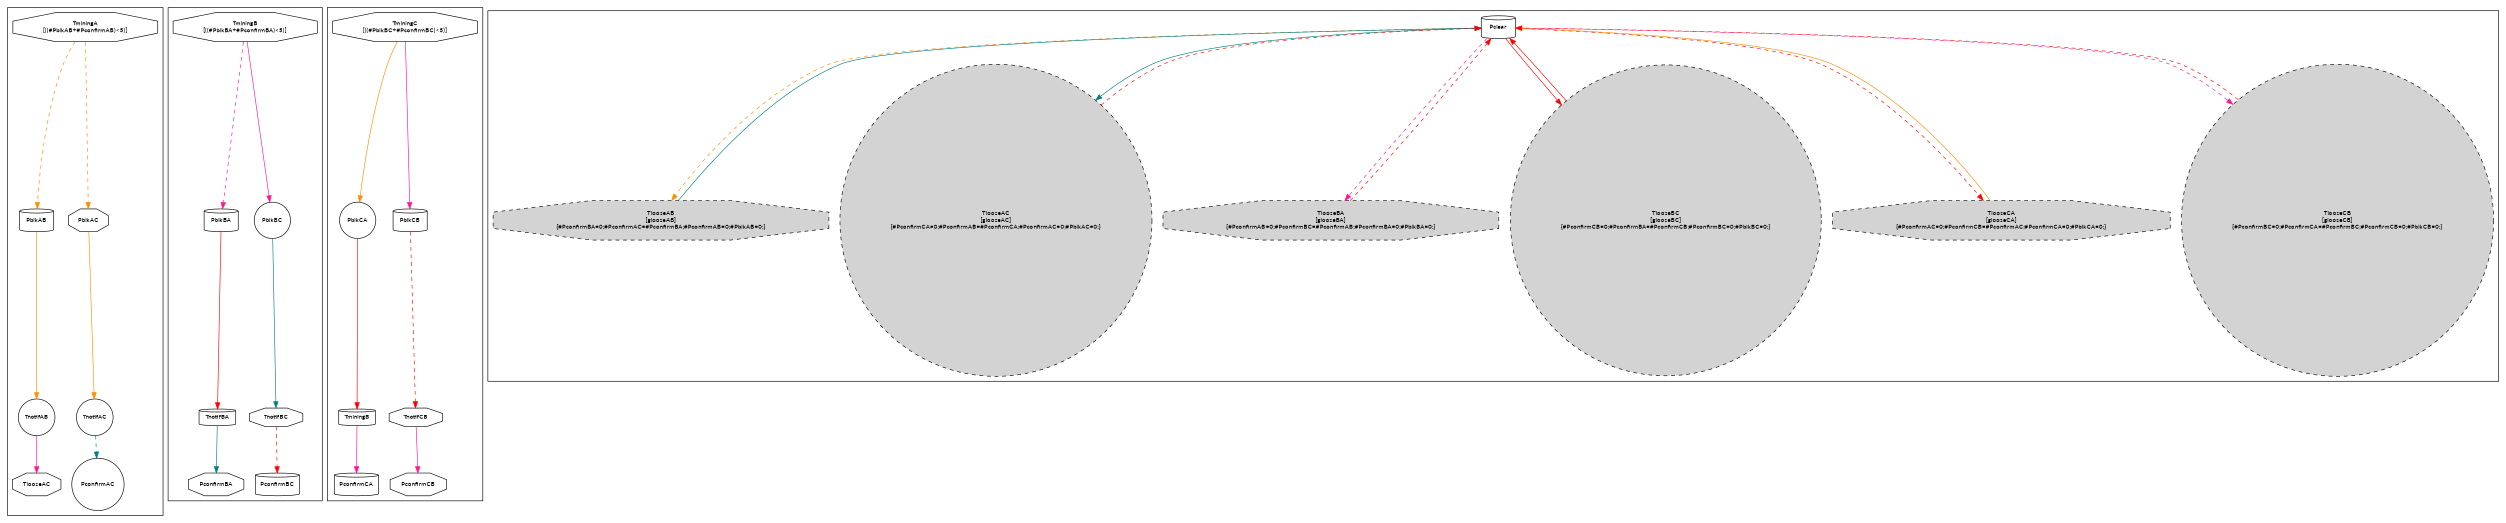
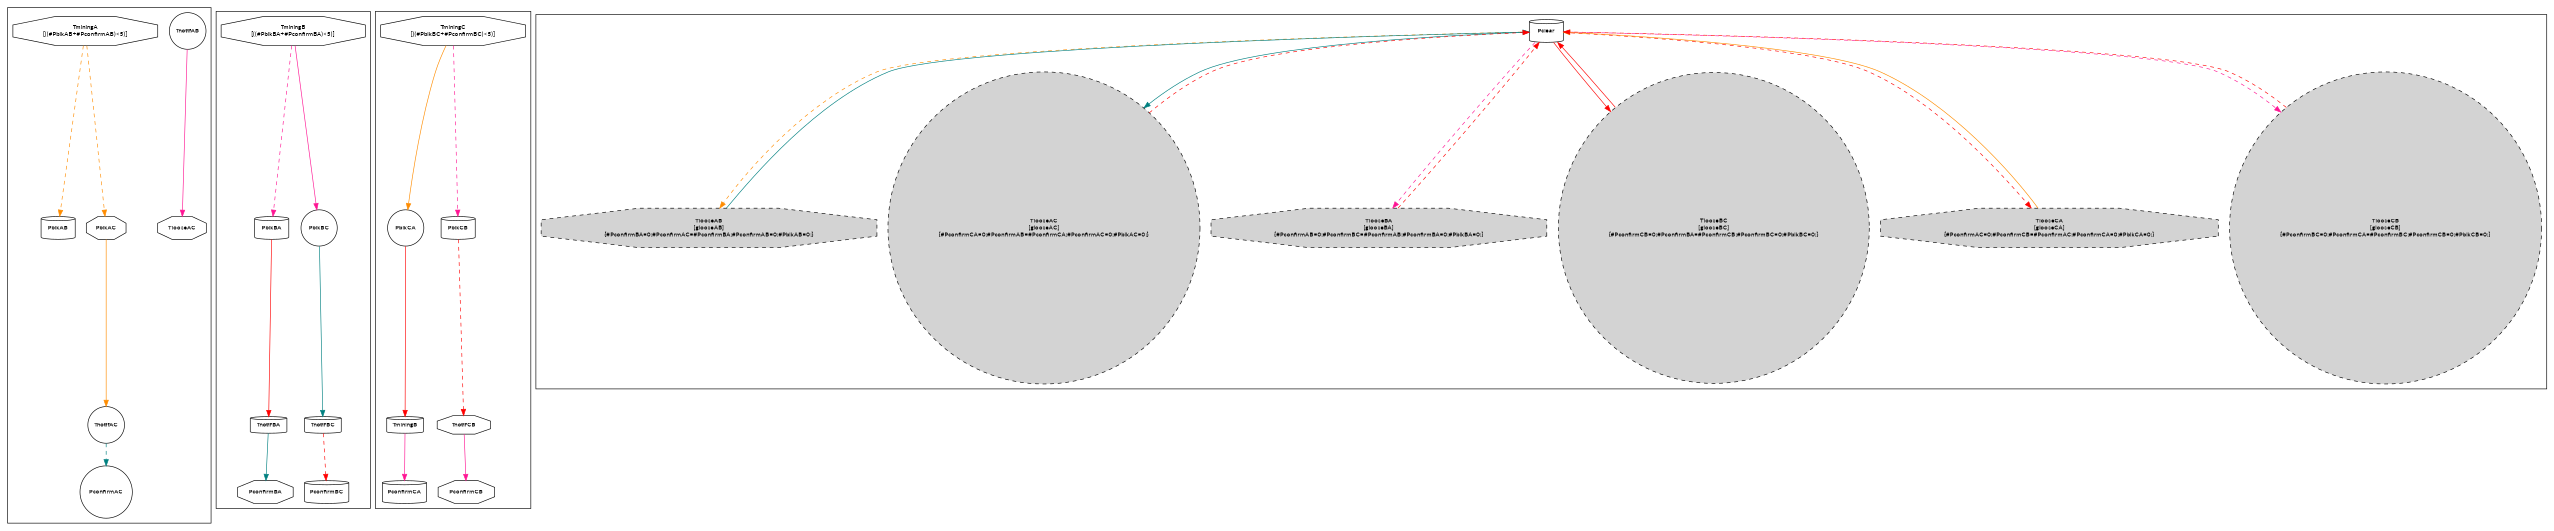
edge "TminingC [((#PblkBC+#PconfirmBC)<5)]" -> "PblkCB": style solid -> dashed
edge "PblkAB" -> "TnotifAB": removed
node "TnotifBC": shape octagon -> cylinder
